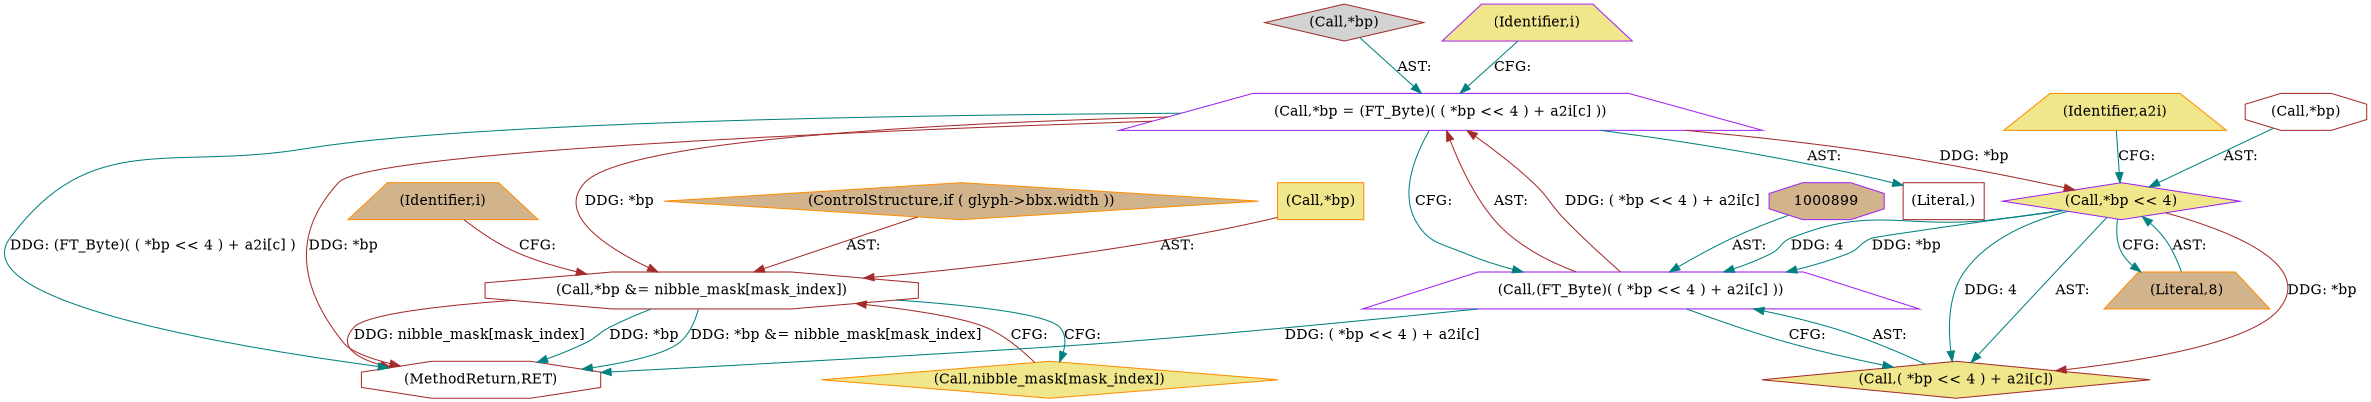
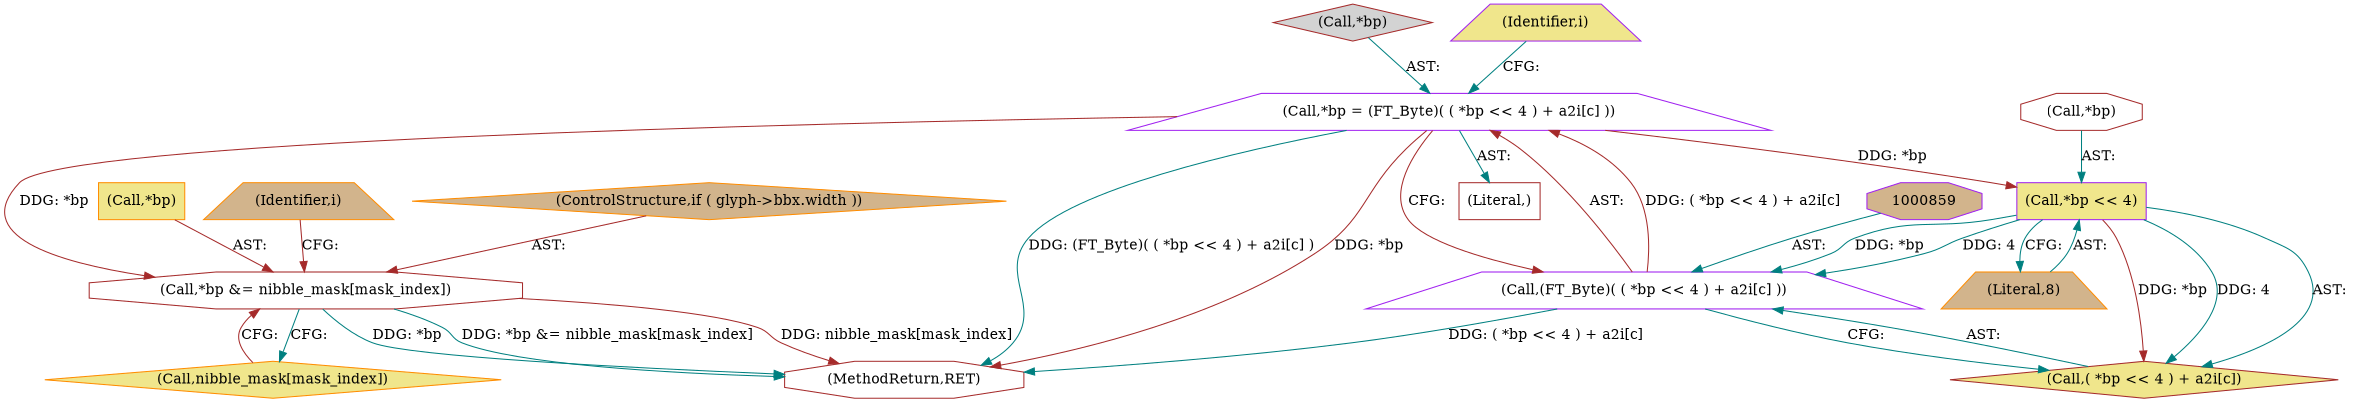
node "(Identifier,a2i)": removed
node "1000899": label "1000899" -> "1000859"
node "(Call,*bp << 4)": shape diamond -> box
edge "(Call,*bp = (FT_Byte)( ( *bp << 4 ) + a2i[c] ))" -> "(Call,(FT_Byte)( ( *bp << 4 ) + a2i[c] ))": color teal -> brown
